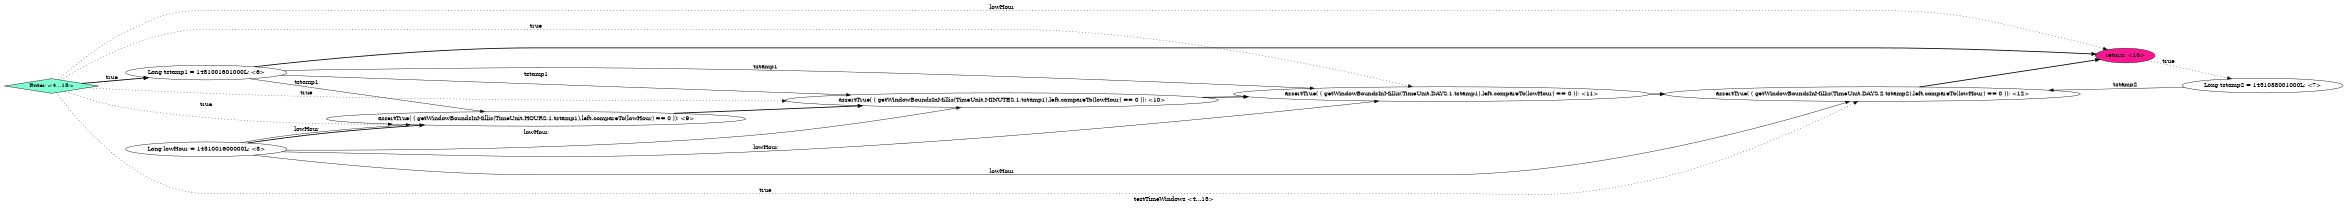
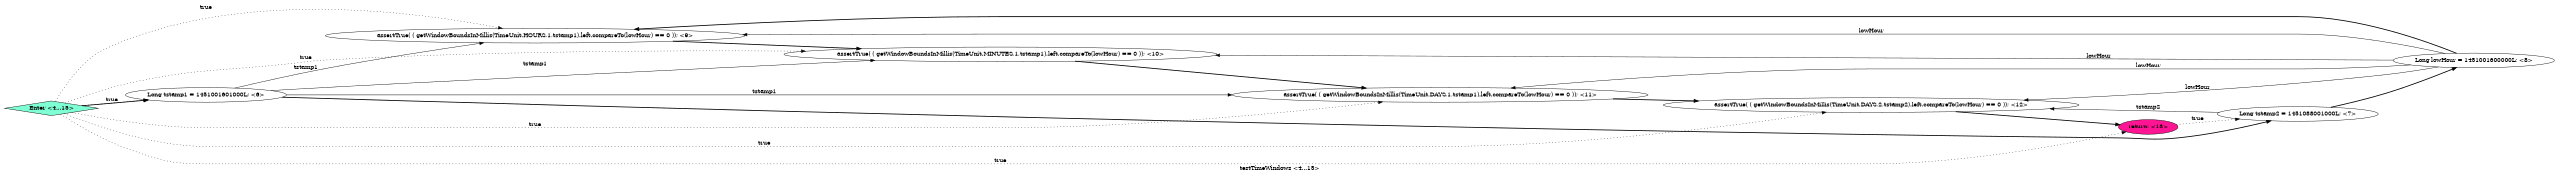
edge "Enter <4...15>" -> "return; <13>": label "lowHour" -> "true"
edge "Long tstamp1 = 1451001601000L; <6>" -> "return; <13>": now "Long tstamp1 = 1451001601000L; <6>" -> "Long tstamp2 = 1451088001000L; <7>"
edge "Long tstamp2 = 1451088001000L; <7>" -> "Long lowHour = 1451001600000L; <8>": added
